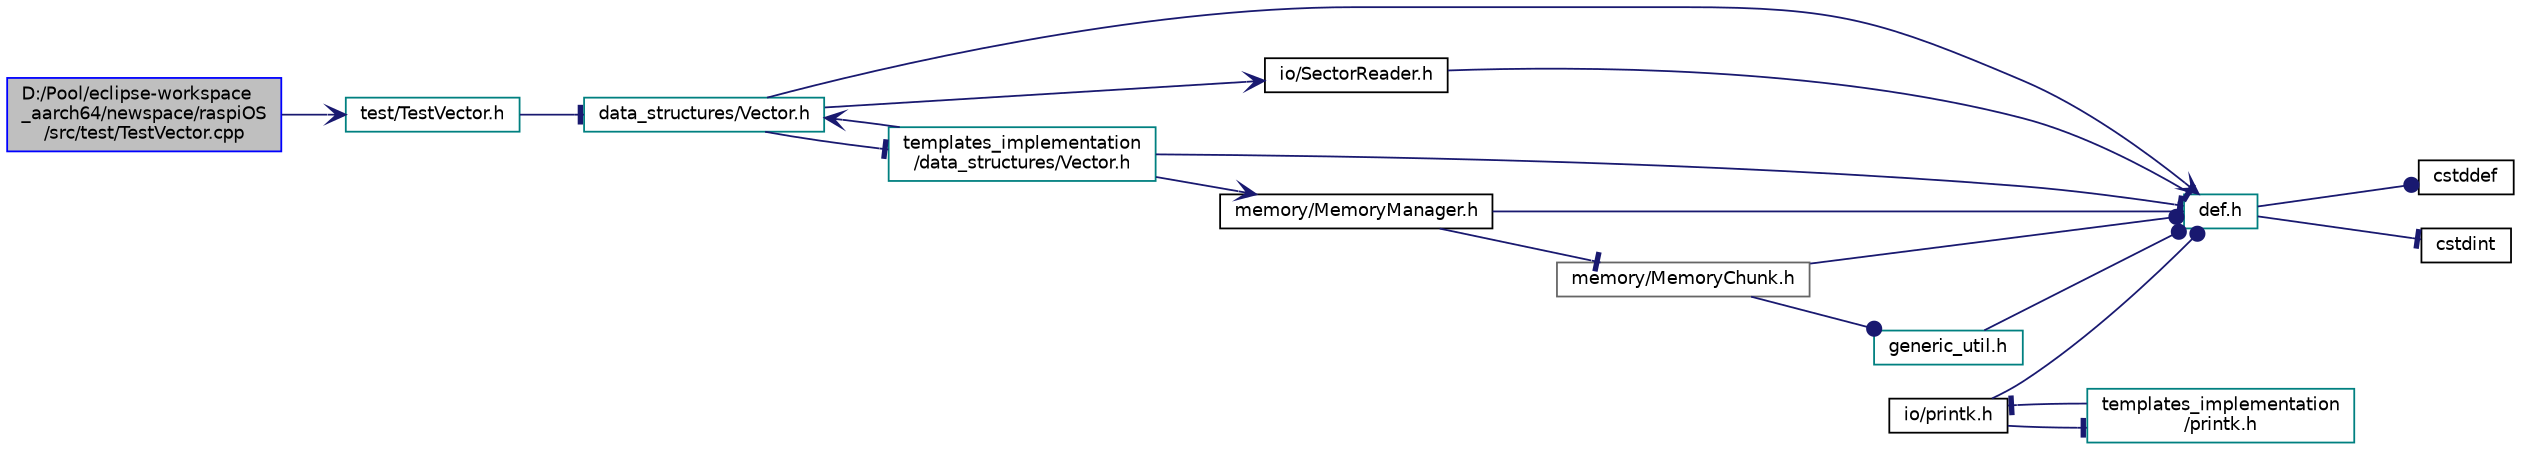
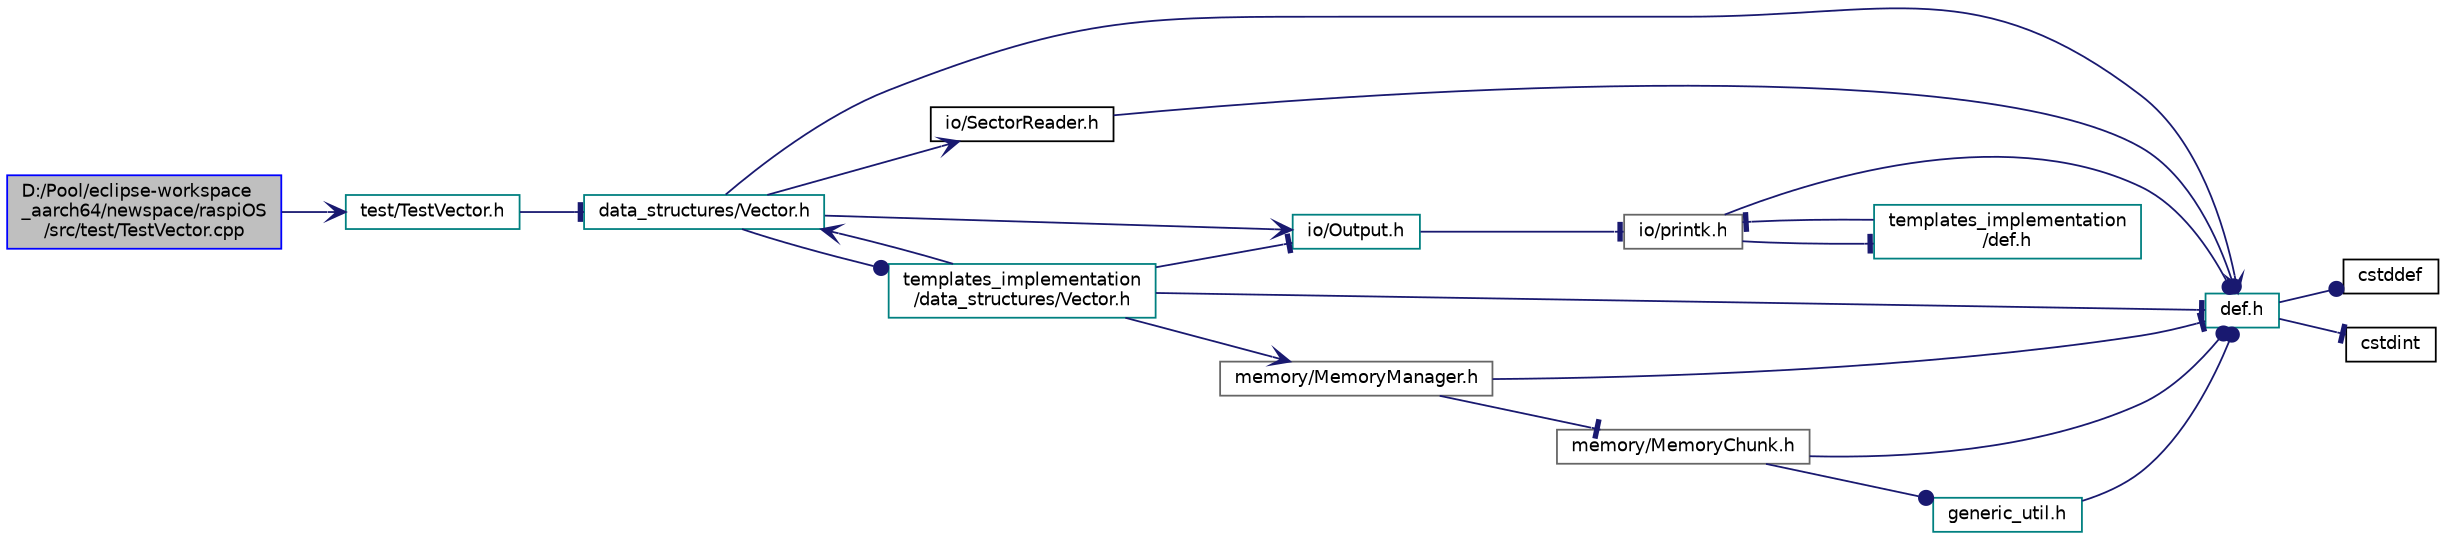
edge "io/SectorReader.h" -> "def.h": arrowhead tee -> dot
edge "data_structures/Vector.h" -> "templates_implementation /data_structures/Vector.h": arrowhead tee -> dot
node "memory/MemoryManager.h": color black -> gray40
node "io/Output.h": added
node "io/printk.h": color black -> gray40
node "templates_implementation /printk.h": label "templates_implementation /printk.h" -> "templates_implementation /def.h"
